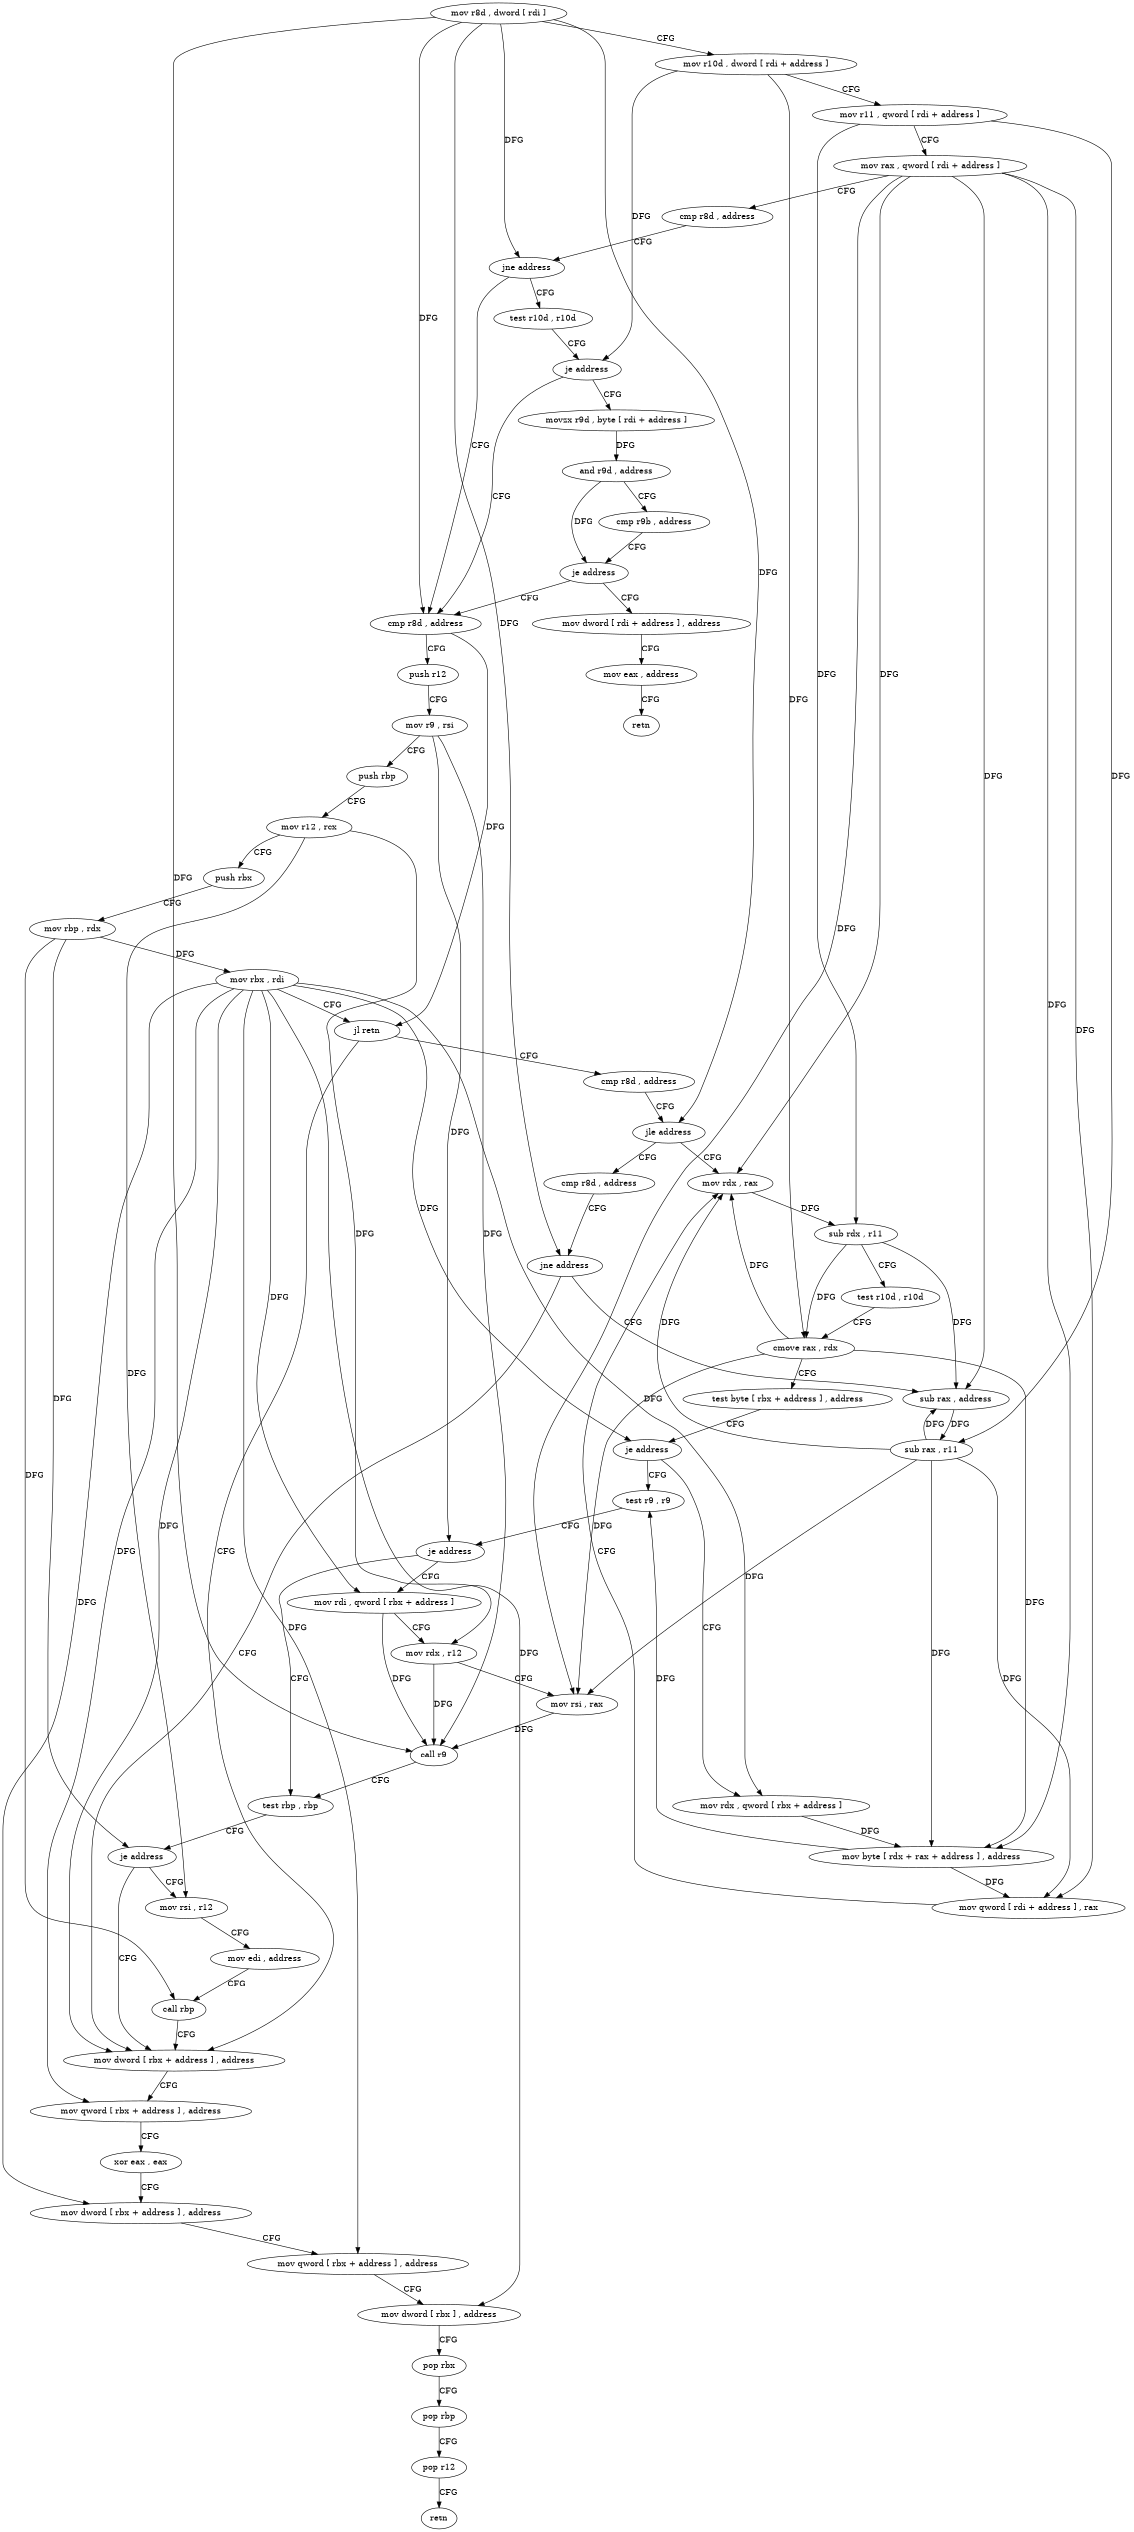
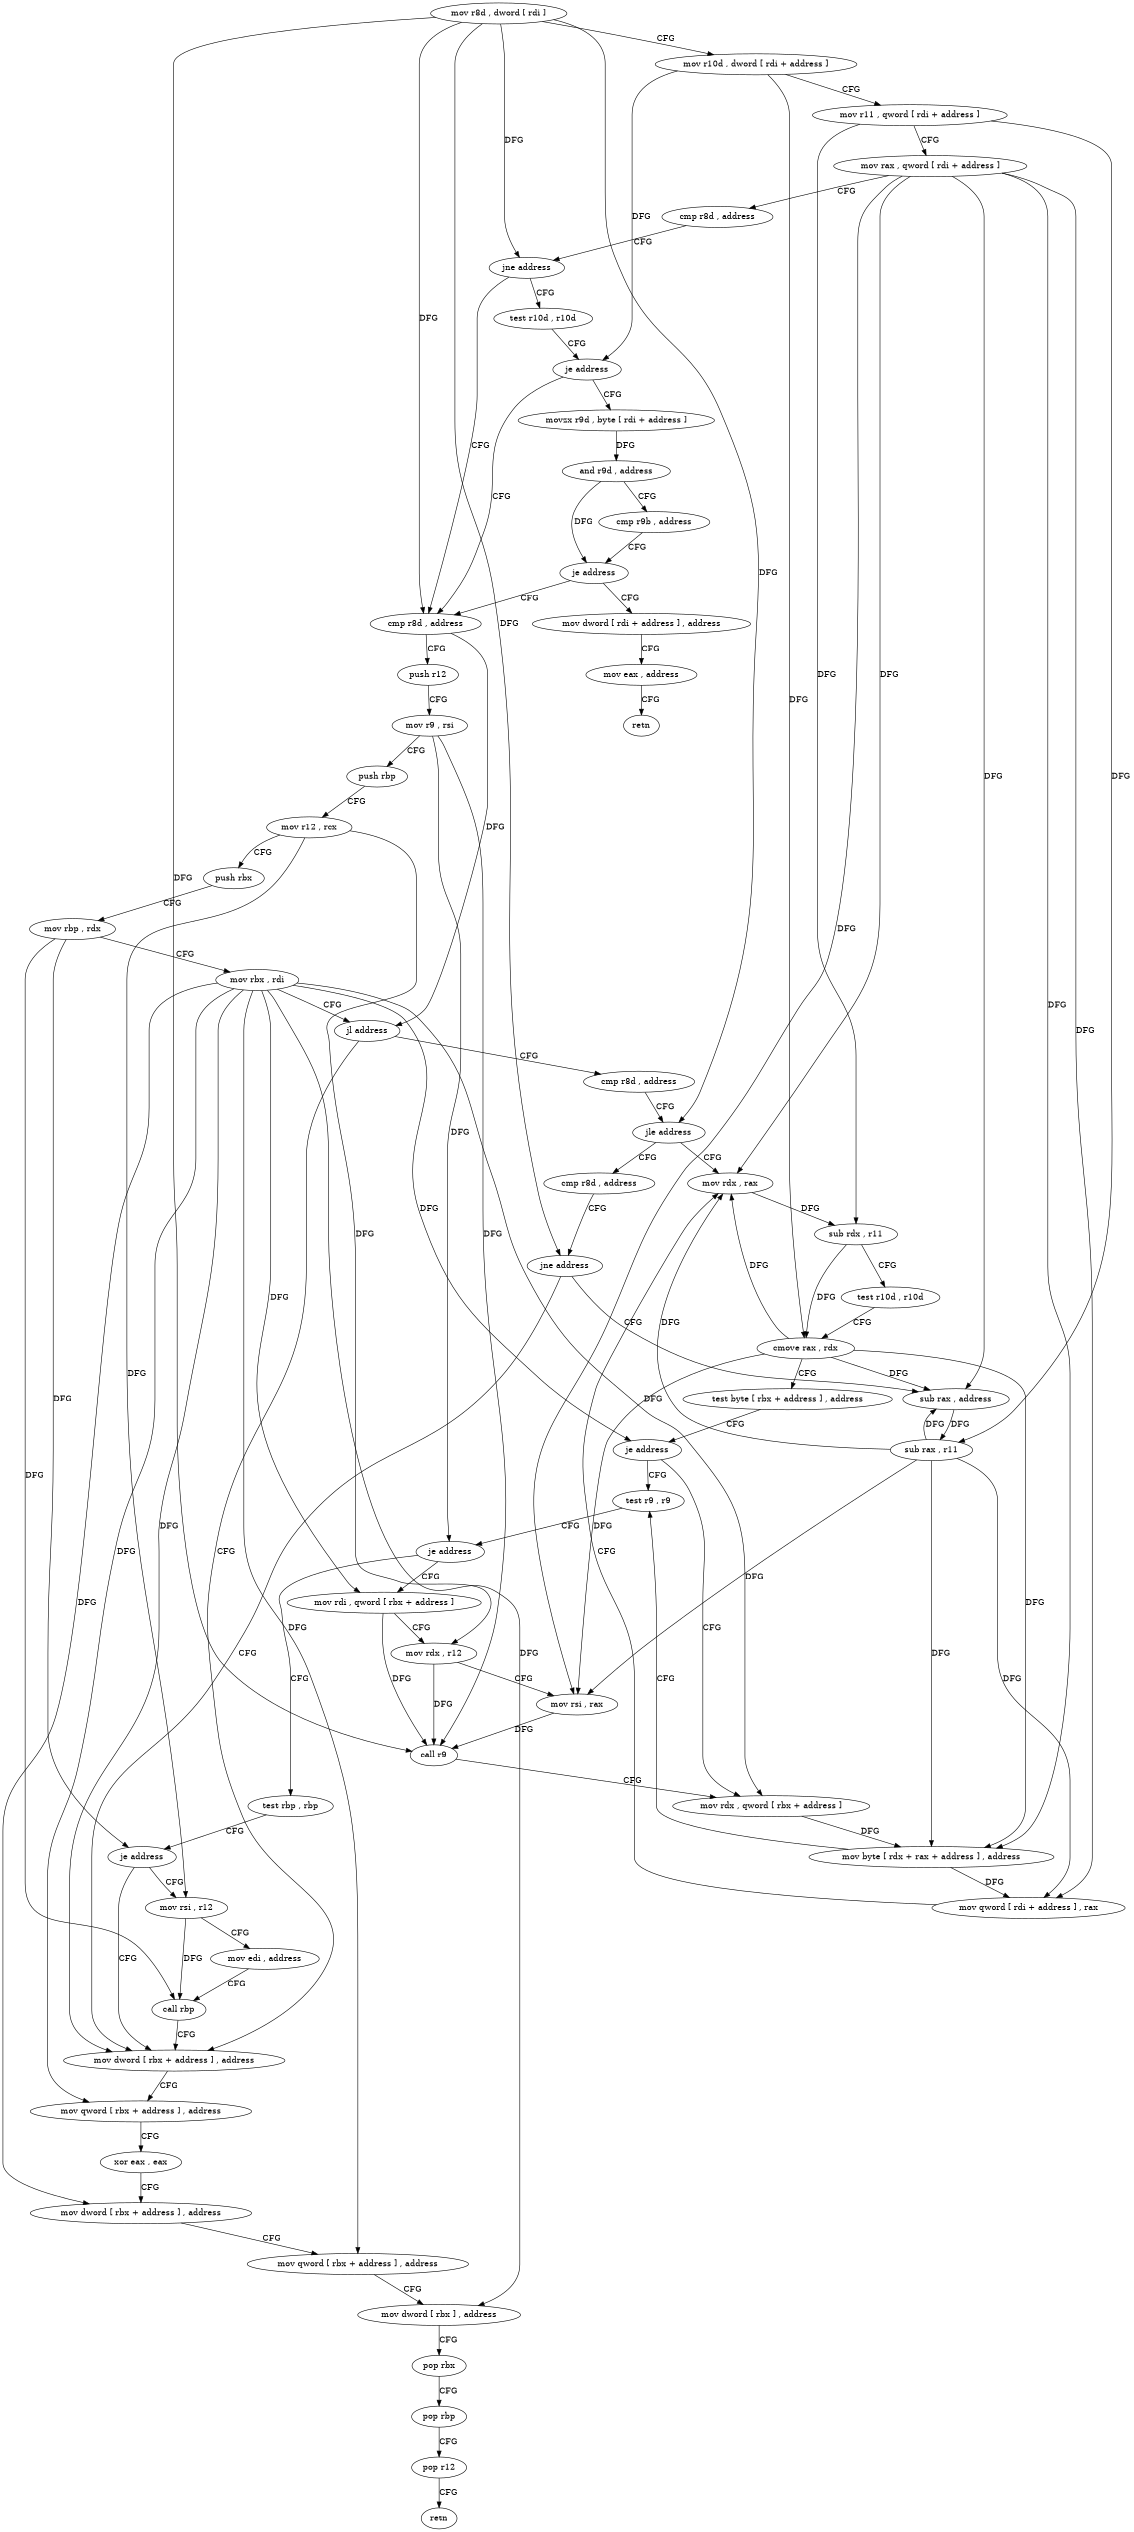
edge "mov rbp , rdx" -> "mov rbx , rdi": label "DFG" -> "CFG"
node "jl retn": label "jl retn" -> "jl address"
edge "sub rdx , r11" -> "sub rax , address": now "cmove rax , rdx" -> "sub rax , address"
edge "mov byte [ rdx + rax + address ] , address" -> "test r9 , r9": label "DFG" -> "CFG"
edge "call r9" -> "test rbp , rbp": now "call r9" -> "mov rdx , qword [ rbx + address ]"
edge "mov rsi , r12" -> "call rbp": added, label "DFG"
